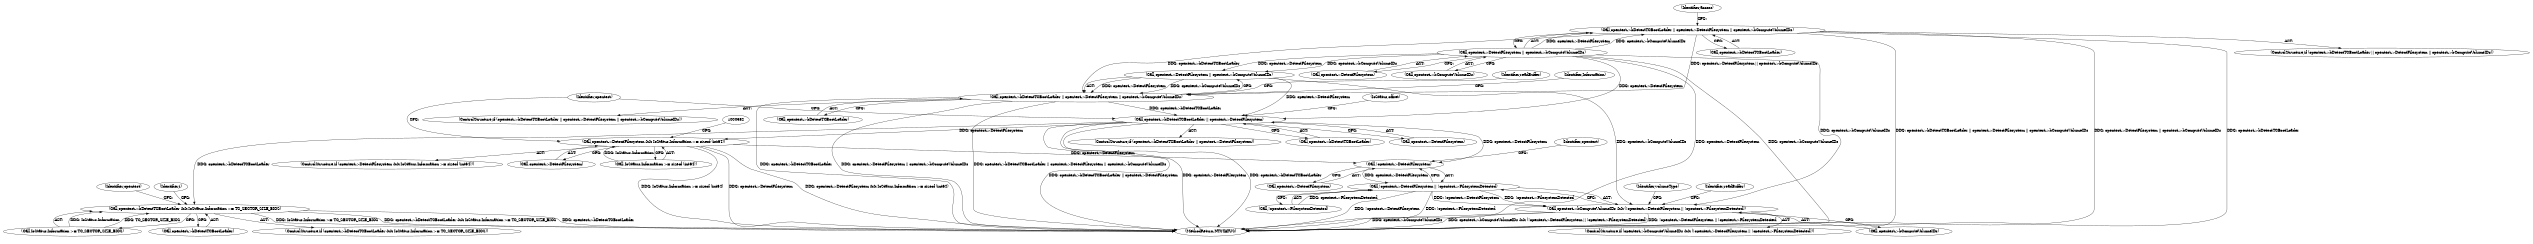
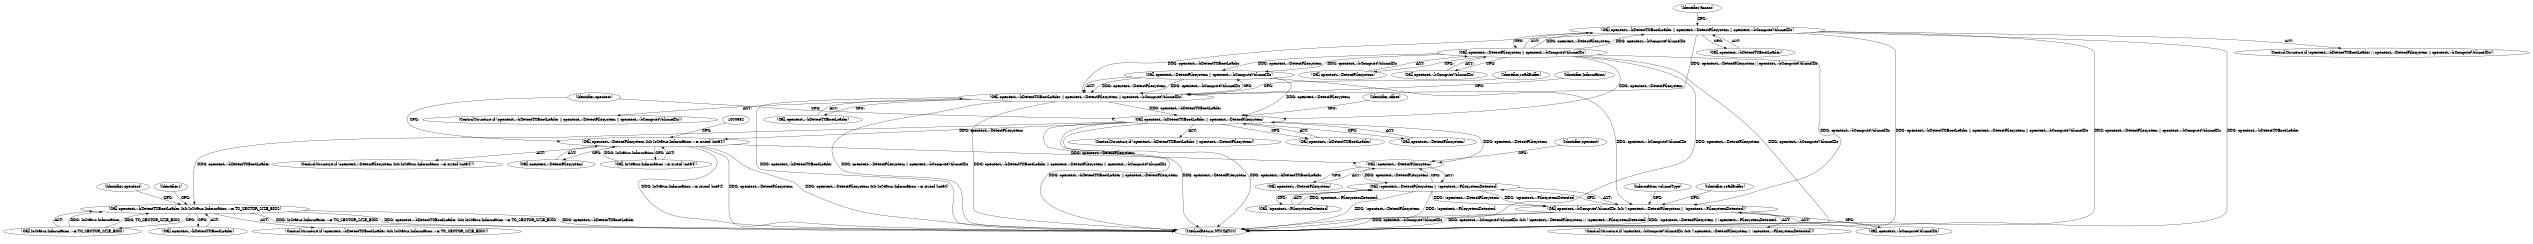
node "(IoStatus,offset)": label "(IoStatus,offset)" -> "(Identifier,offset)"
node "(Identifier,volumeType)": label "(Identifier,volumeType)" -> "(Information,volumeType)"
